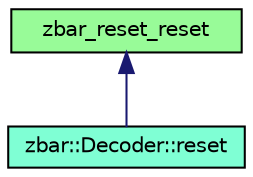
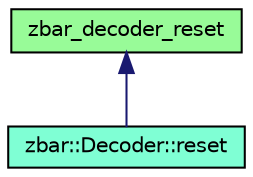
node "zbar_reset_reset": label "zbar_reset_reset" -> "zbar_decoder_reset"
